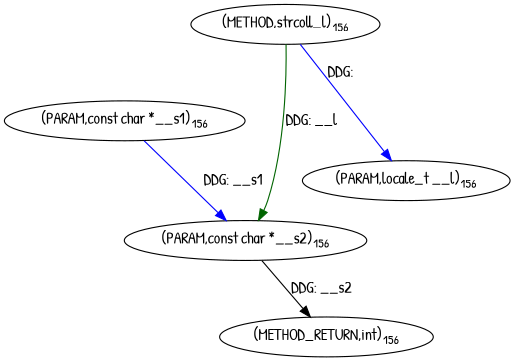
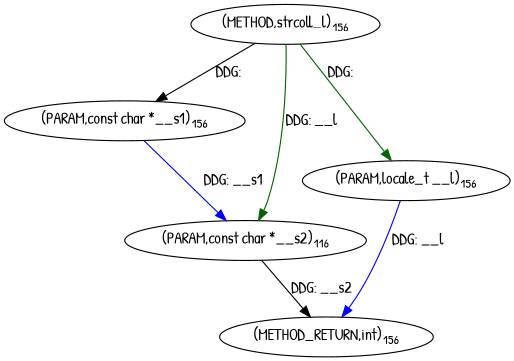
edge "(METHOD,strcoll_l)" -> "(PARAM,const char *__s1)": added, label "DDG:"
edge "(METHOD,strcoll_l)" -> "(PARAM,locale_t __l)": color blue -> darkgreen
node "(PARAM,const char *__s2)": text "156" -> "116"
edge "(PARAM,locale_t __l)" -> "(METHOD_RETURN,int)": added, label "DDG: __l"
